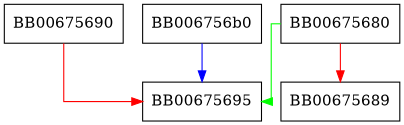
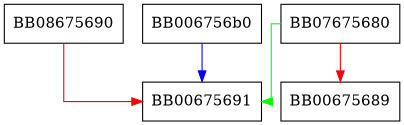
node "BB00675690": label "BB00675690" -> "BB08675690"
node "BB00675680": label "BB00675680" -> "BB07675680"
node "BB00675695": label "BB00675695" -> "BB00675691"
